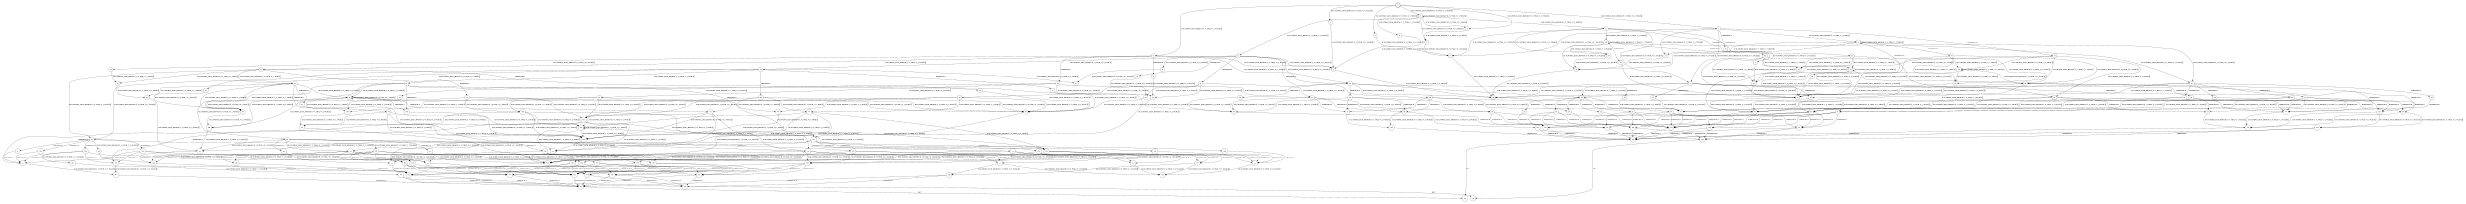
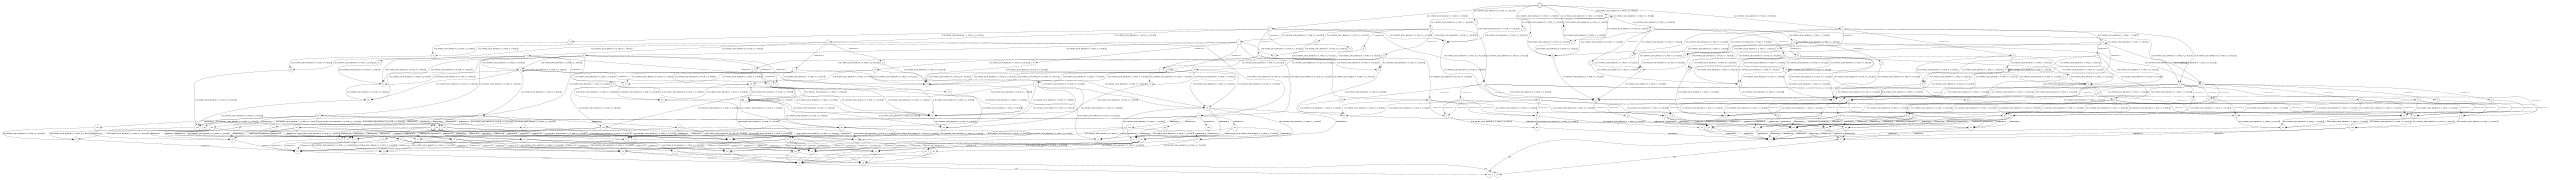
edge "12" -> "49": now "20" -> "49"
edge "97" -> "109": now "97" -> "95"
edge "91" -> "116": added, label "TERMINATE !0"
